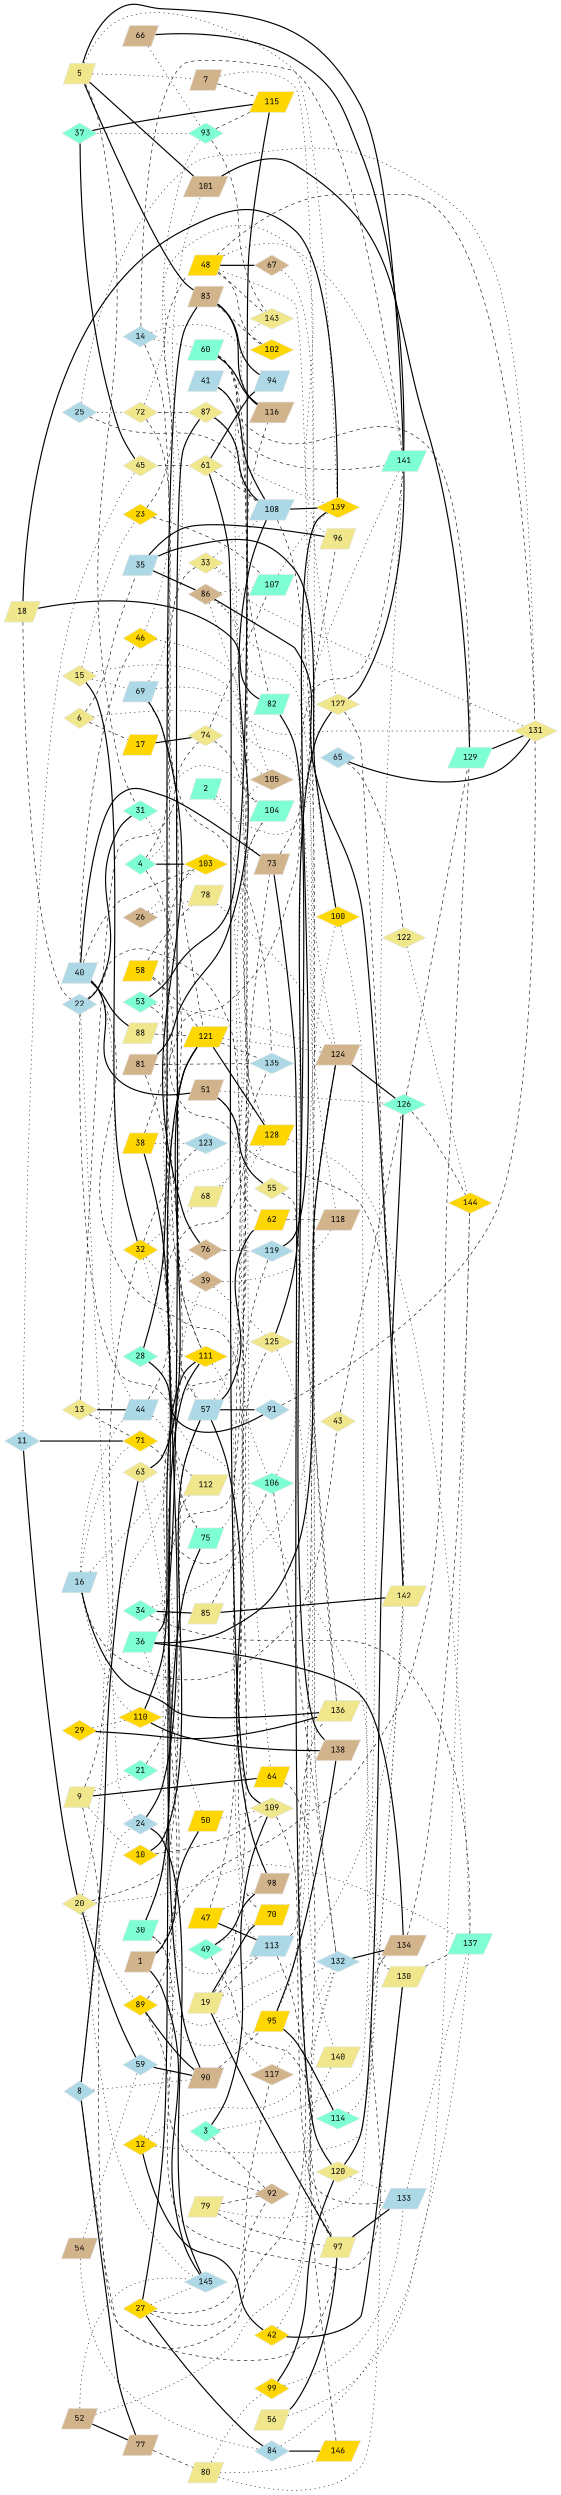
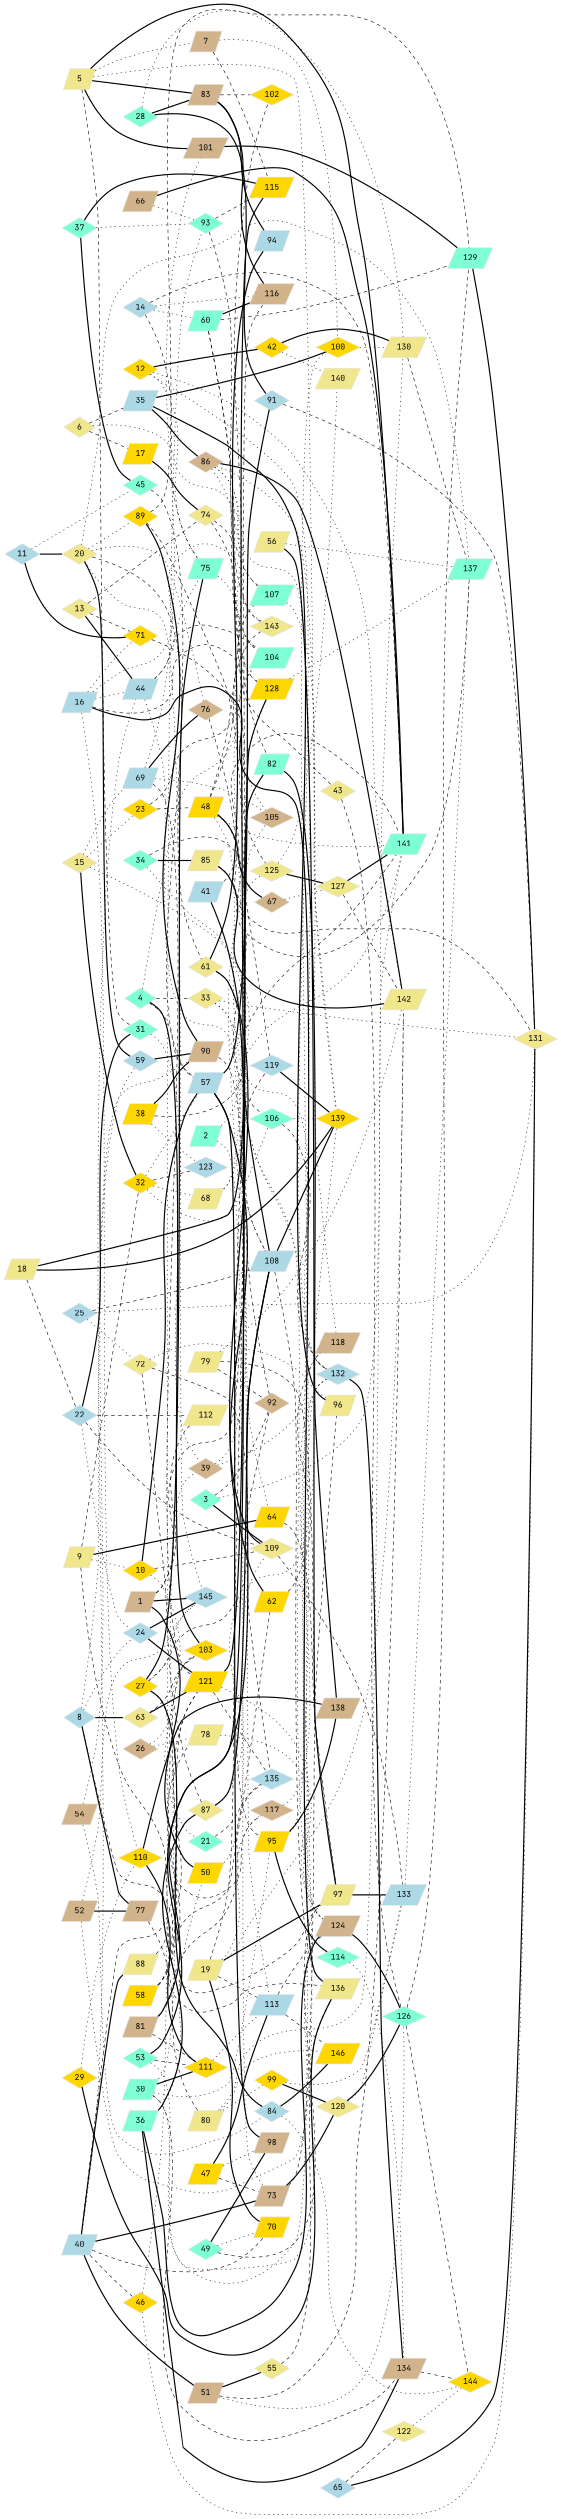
node "45": fillcolor khaki -> aquamarine
edge "63" -- "113": now "44" -- "113"
edge "21" -- "9": now "21" -- "10"
